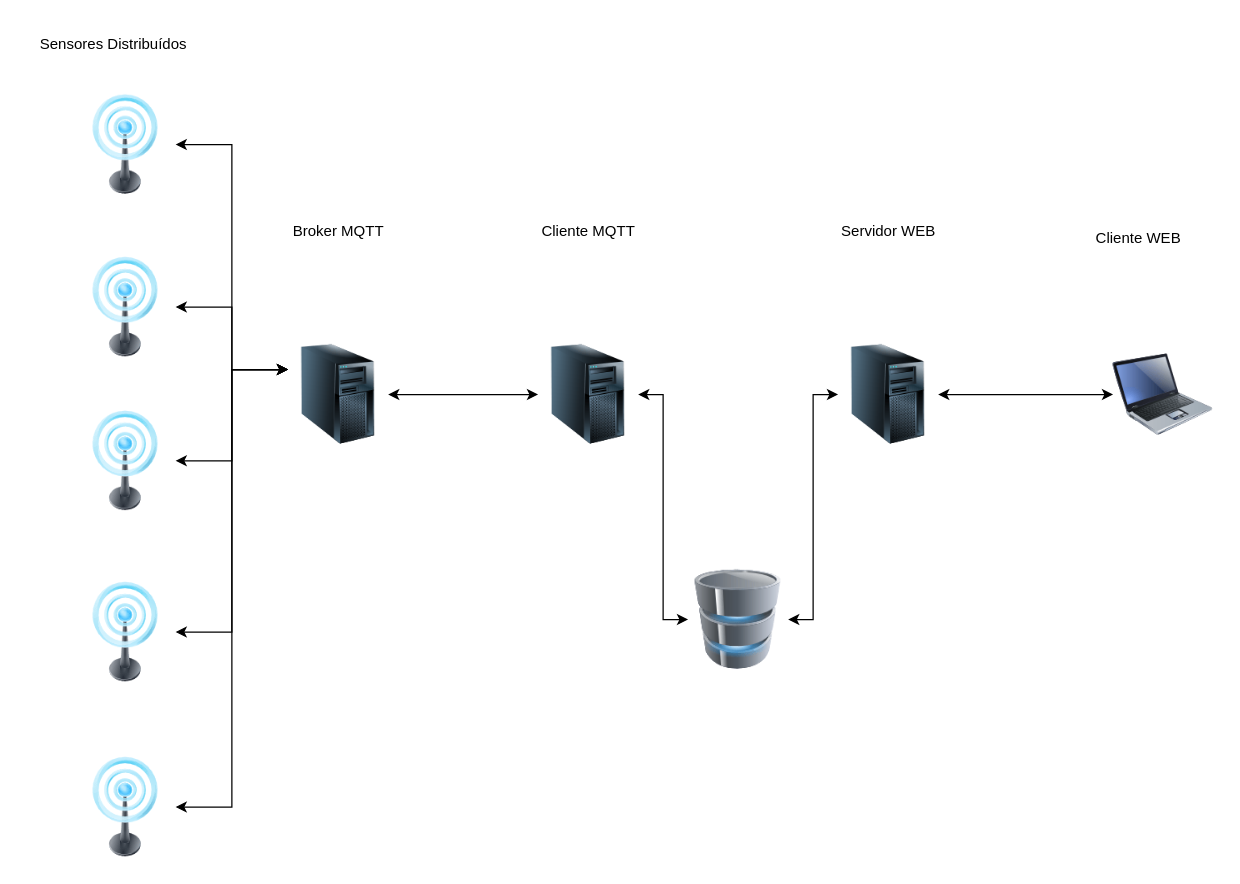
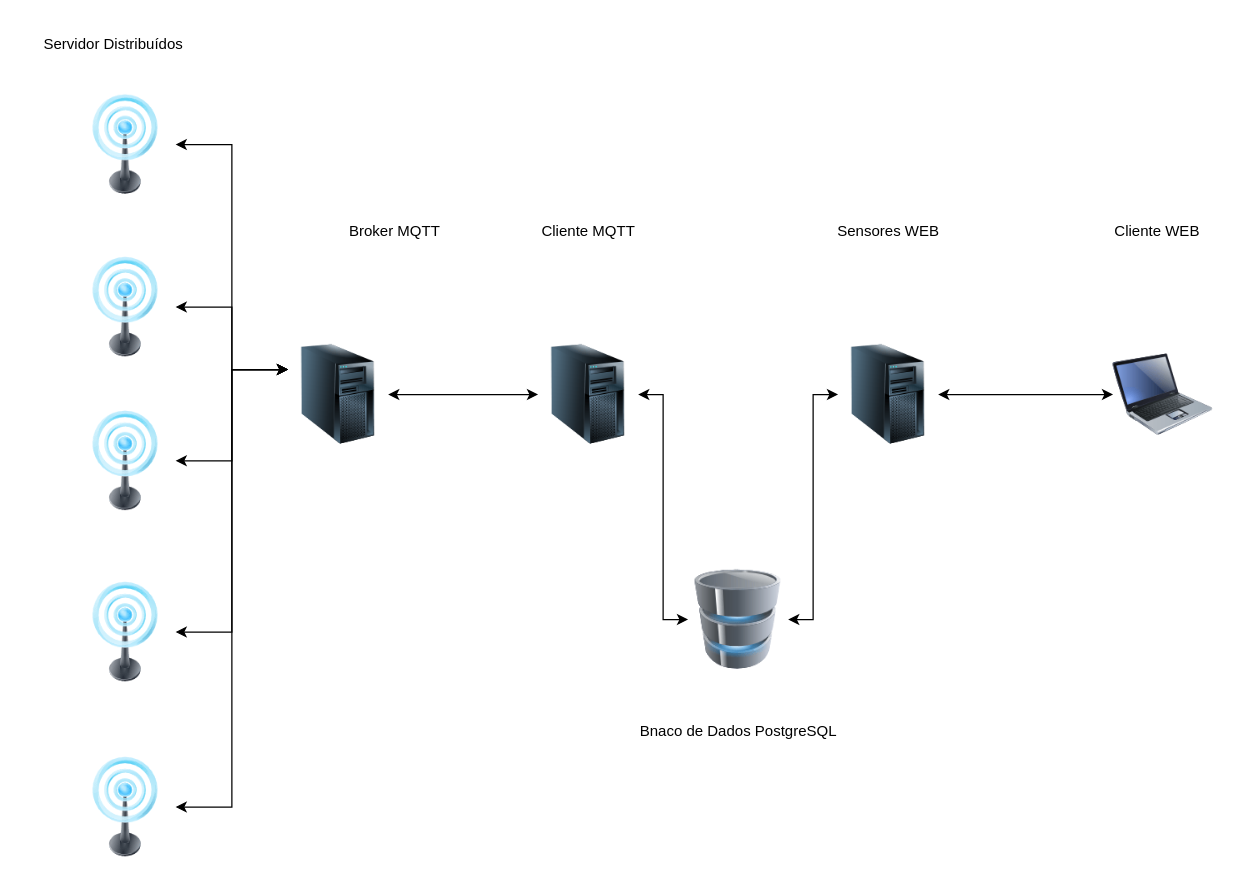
node "Sensores Distribuídos": label "Sensores Distribuídos" -> "Servidor Distribuídos"
node "Broker MQTT": moved (338, 232) -> (394, 232)
node "Servidor WEB": label "Servidor WEB" -> "Sensores WEB"
node "Cliente WEB": moved (1138, 238) -> (1157, 232)
node "Bnaco de Dados PostgreSQL": added
